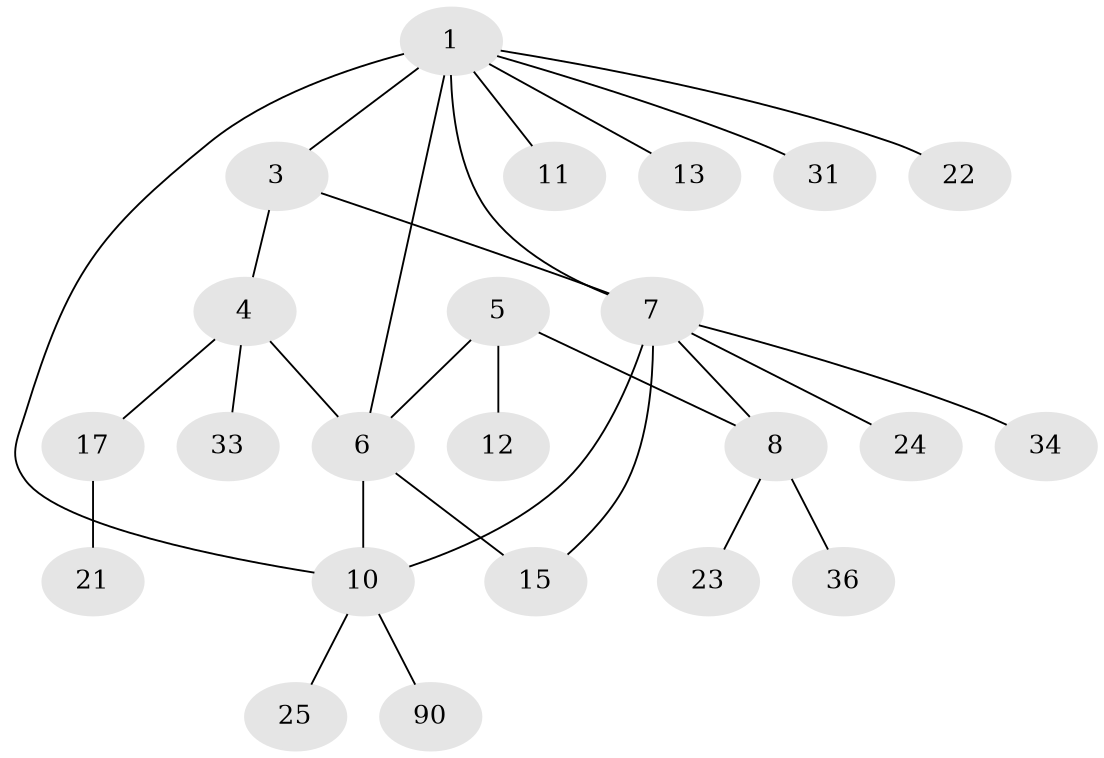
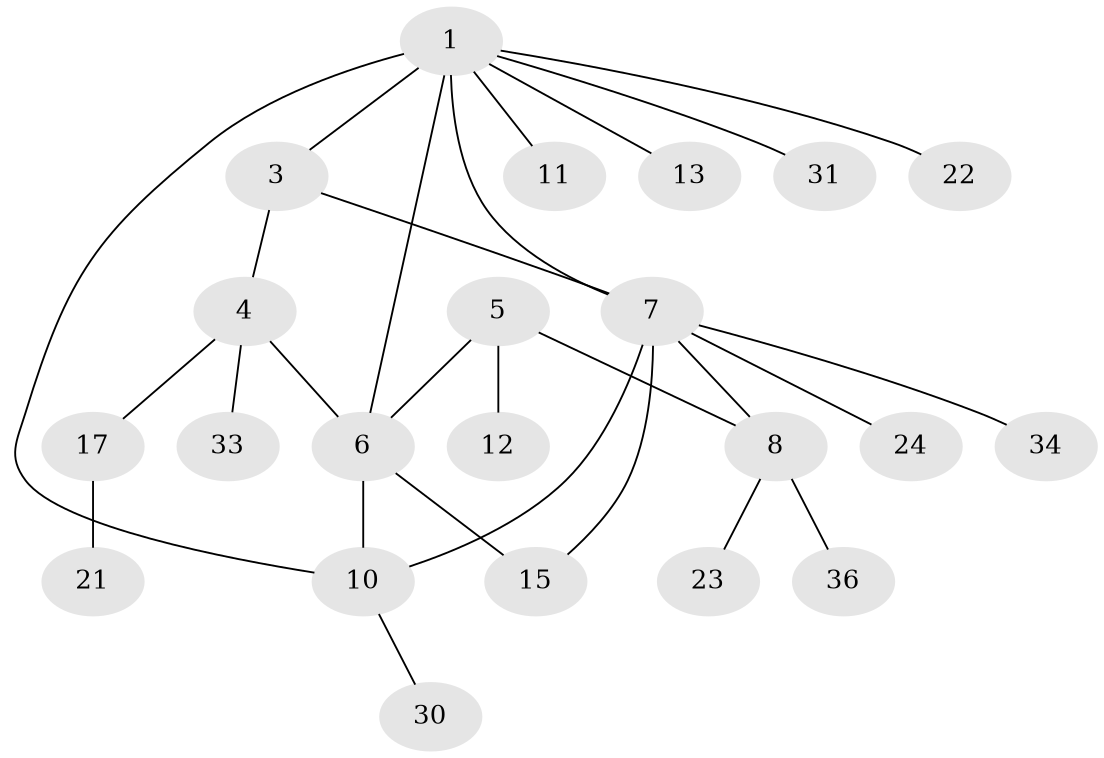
node "25": removed
node "90": label "90" -> "30"
